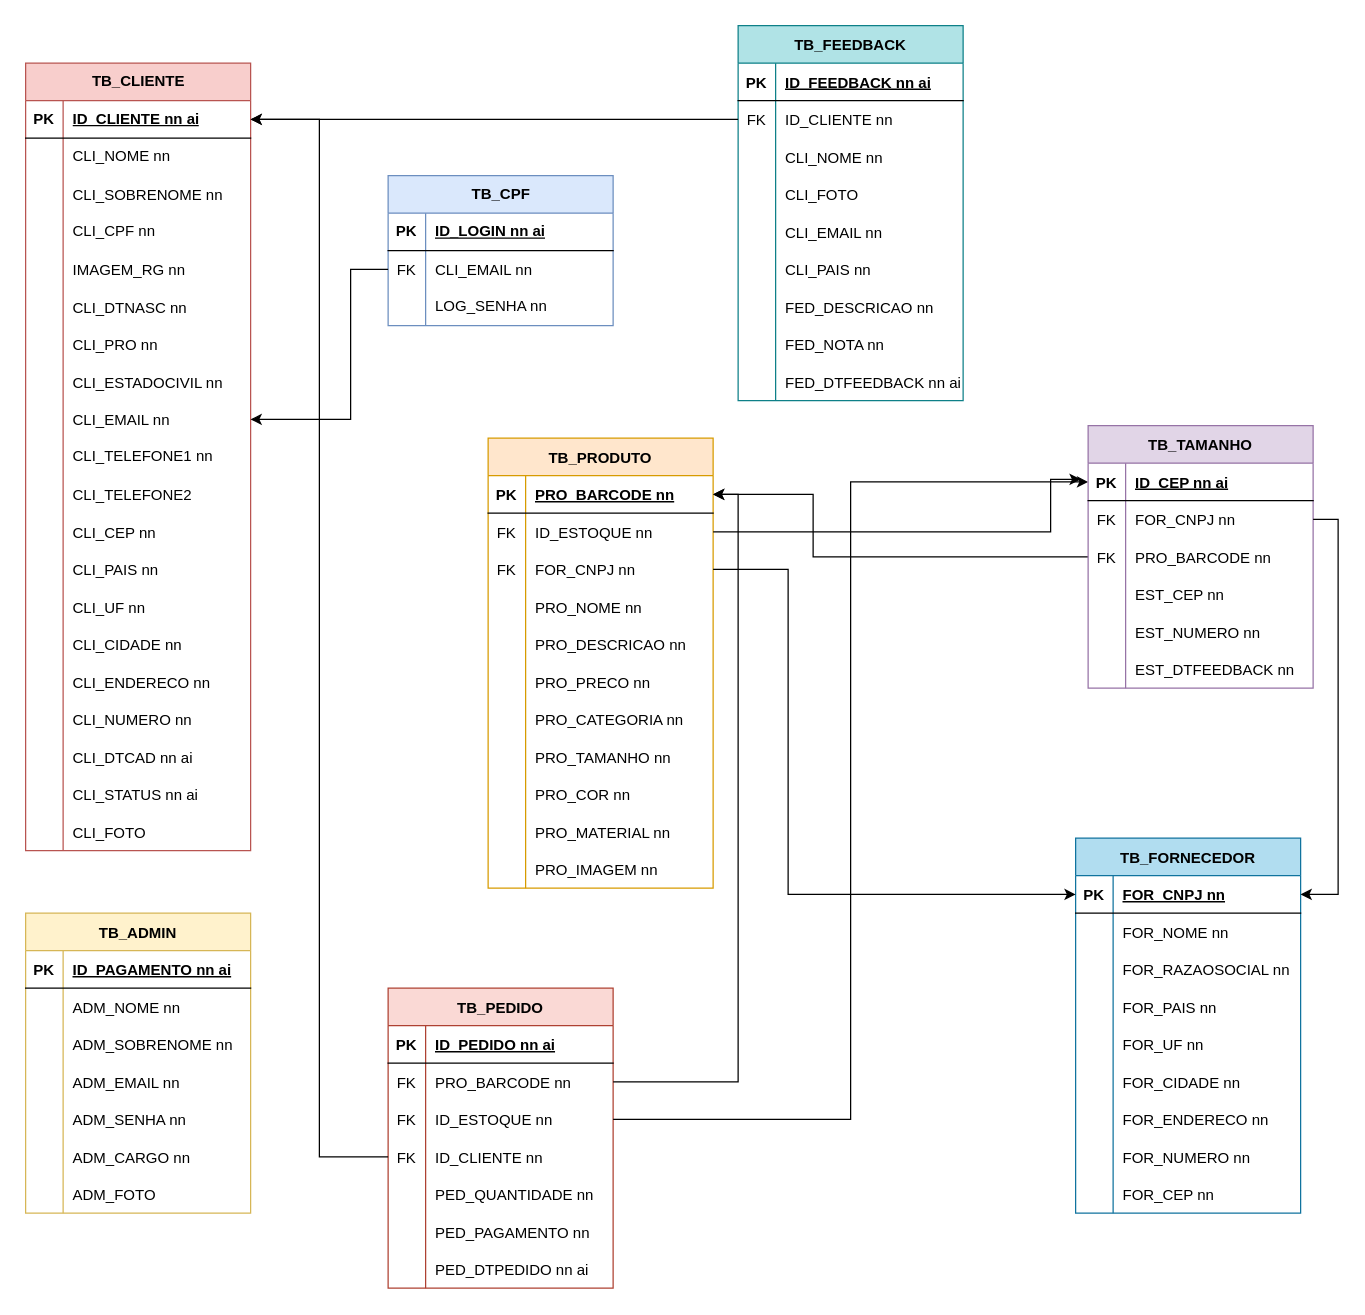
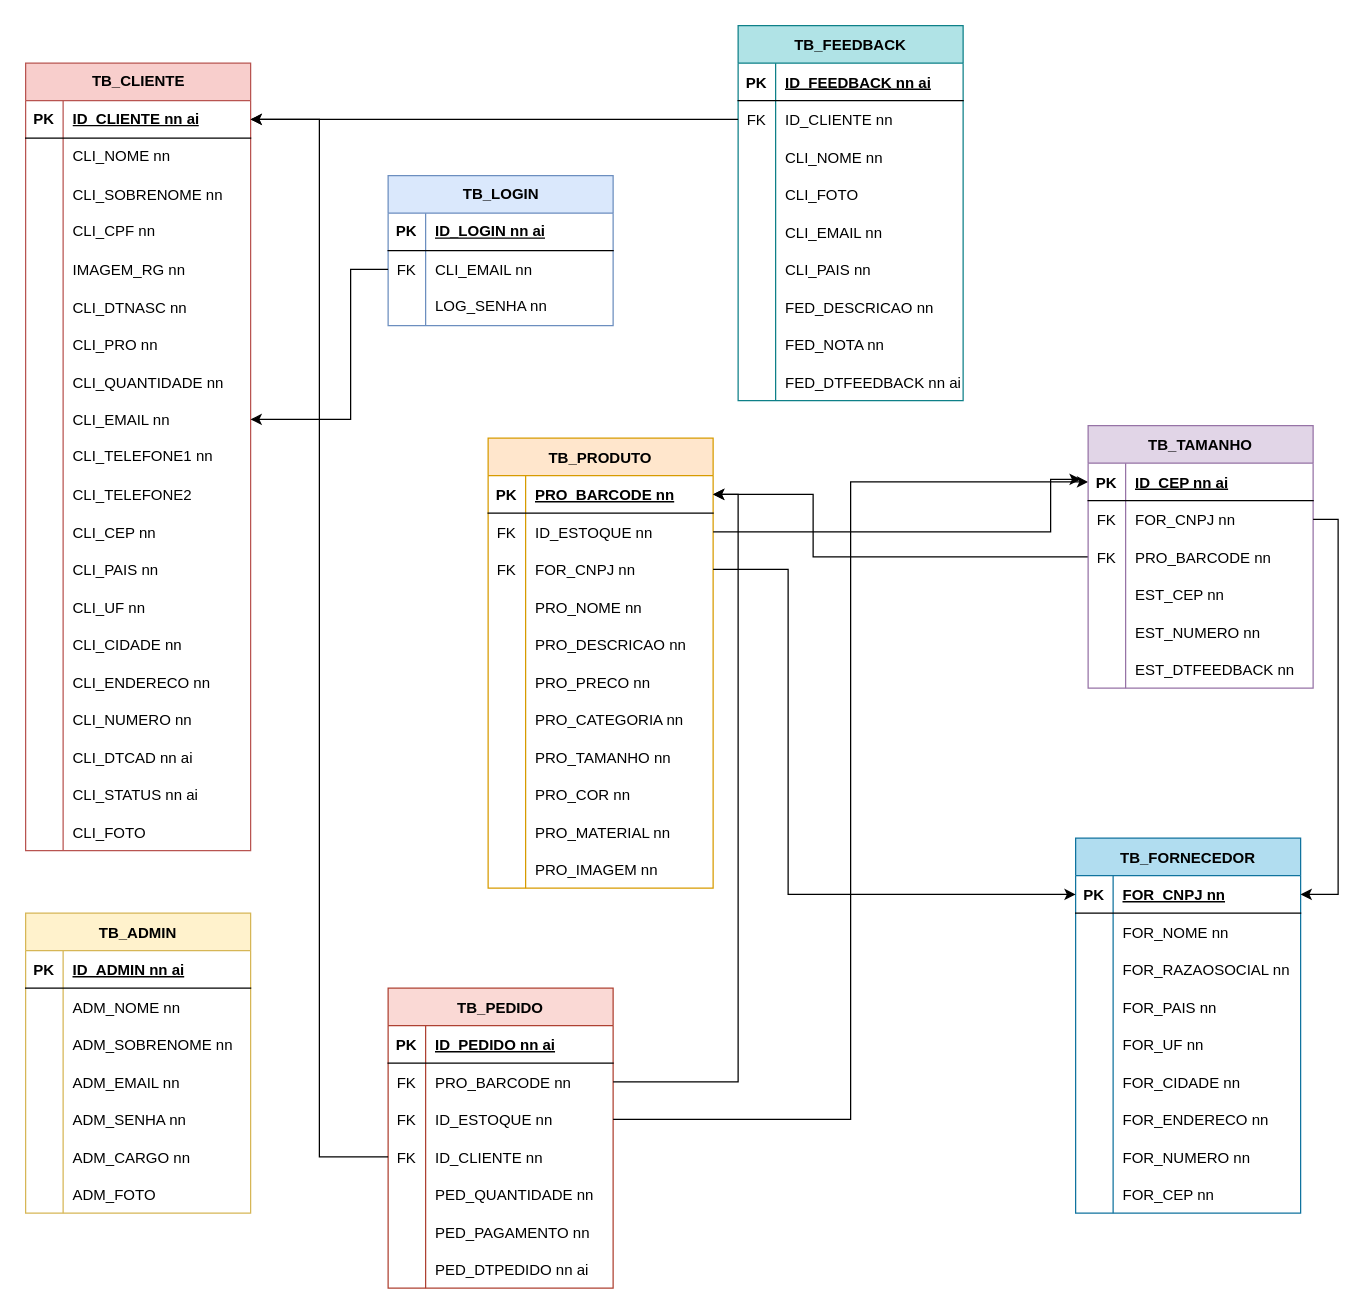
node "TB_CPF": label "TB_CPF" -> "TB_LOGIN"
node "CLI_ESTADOCIVIL nn": label "CLI_ESTADOCIVIL nn" -> "CLI_QUANTIDADE nn"
node "ID_PAGAMENTO nn ai": label "ID_PAGAMENTO nn ai" -> "ID_ADMIN nn ai"
